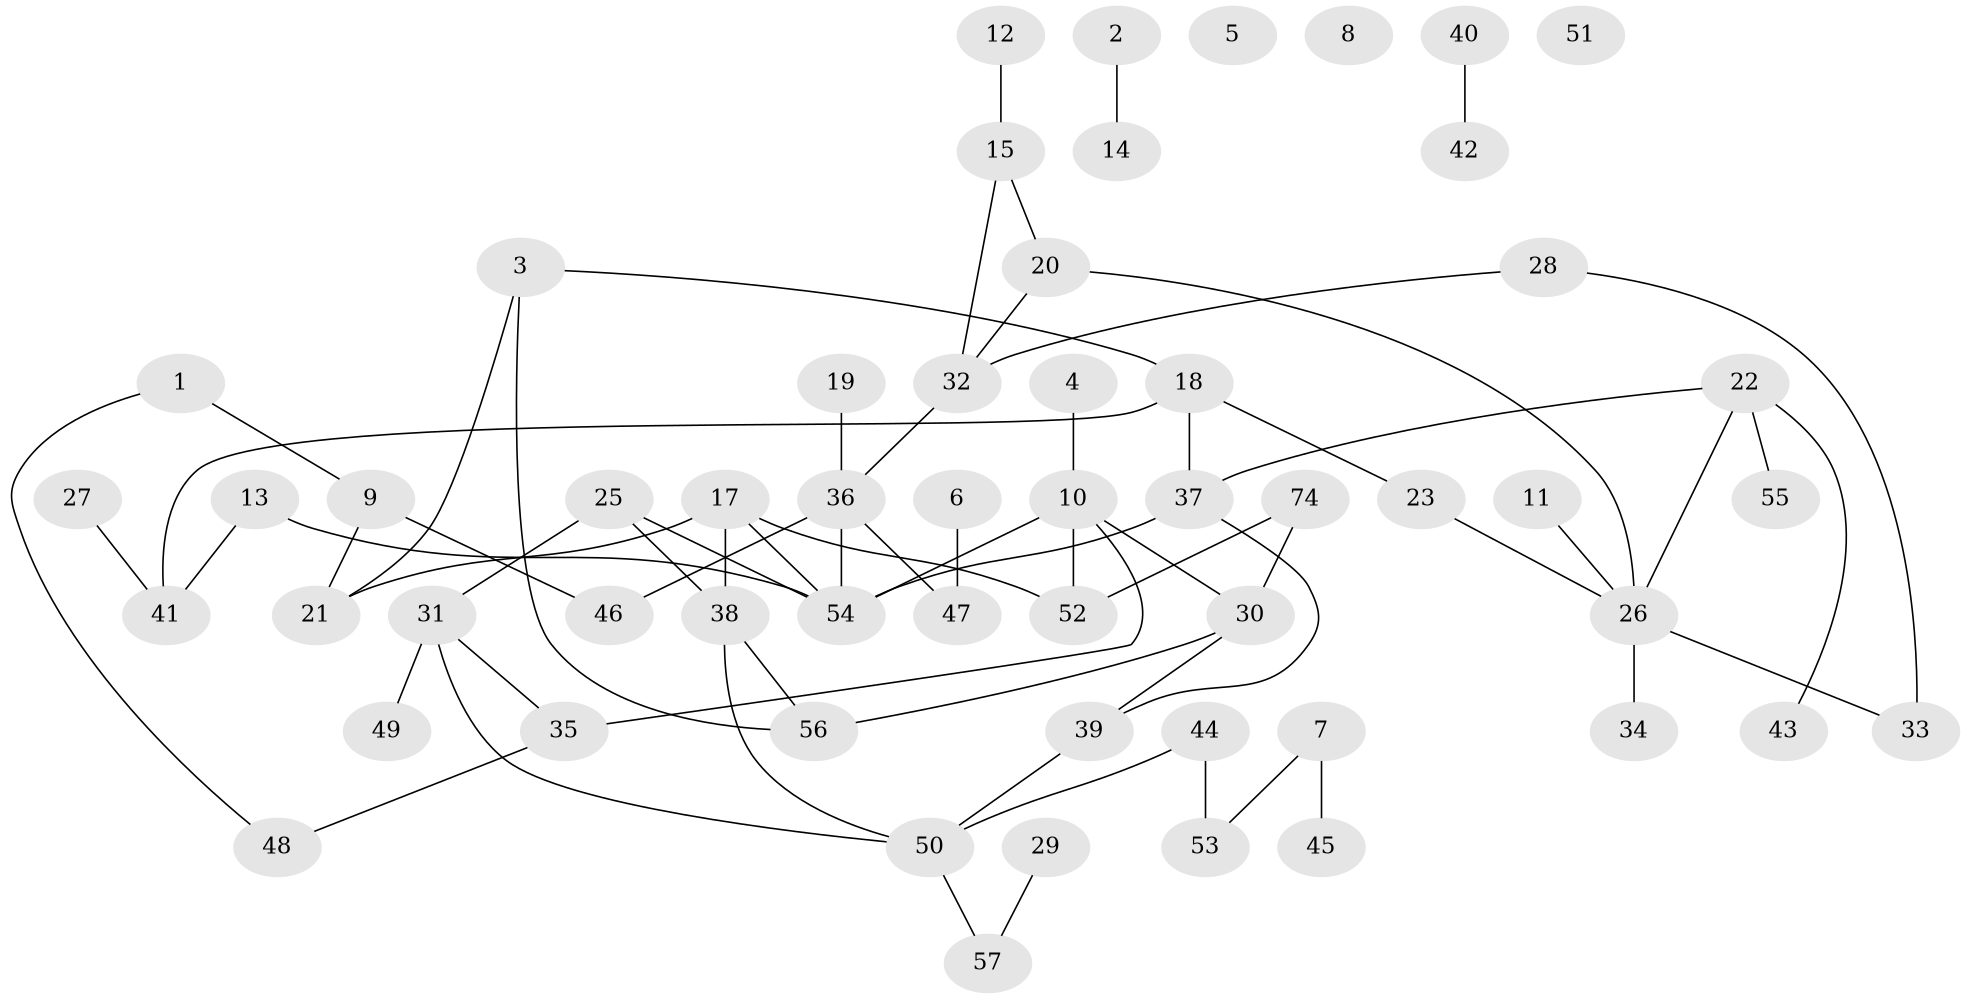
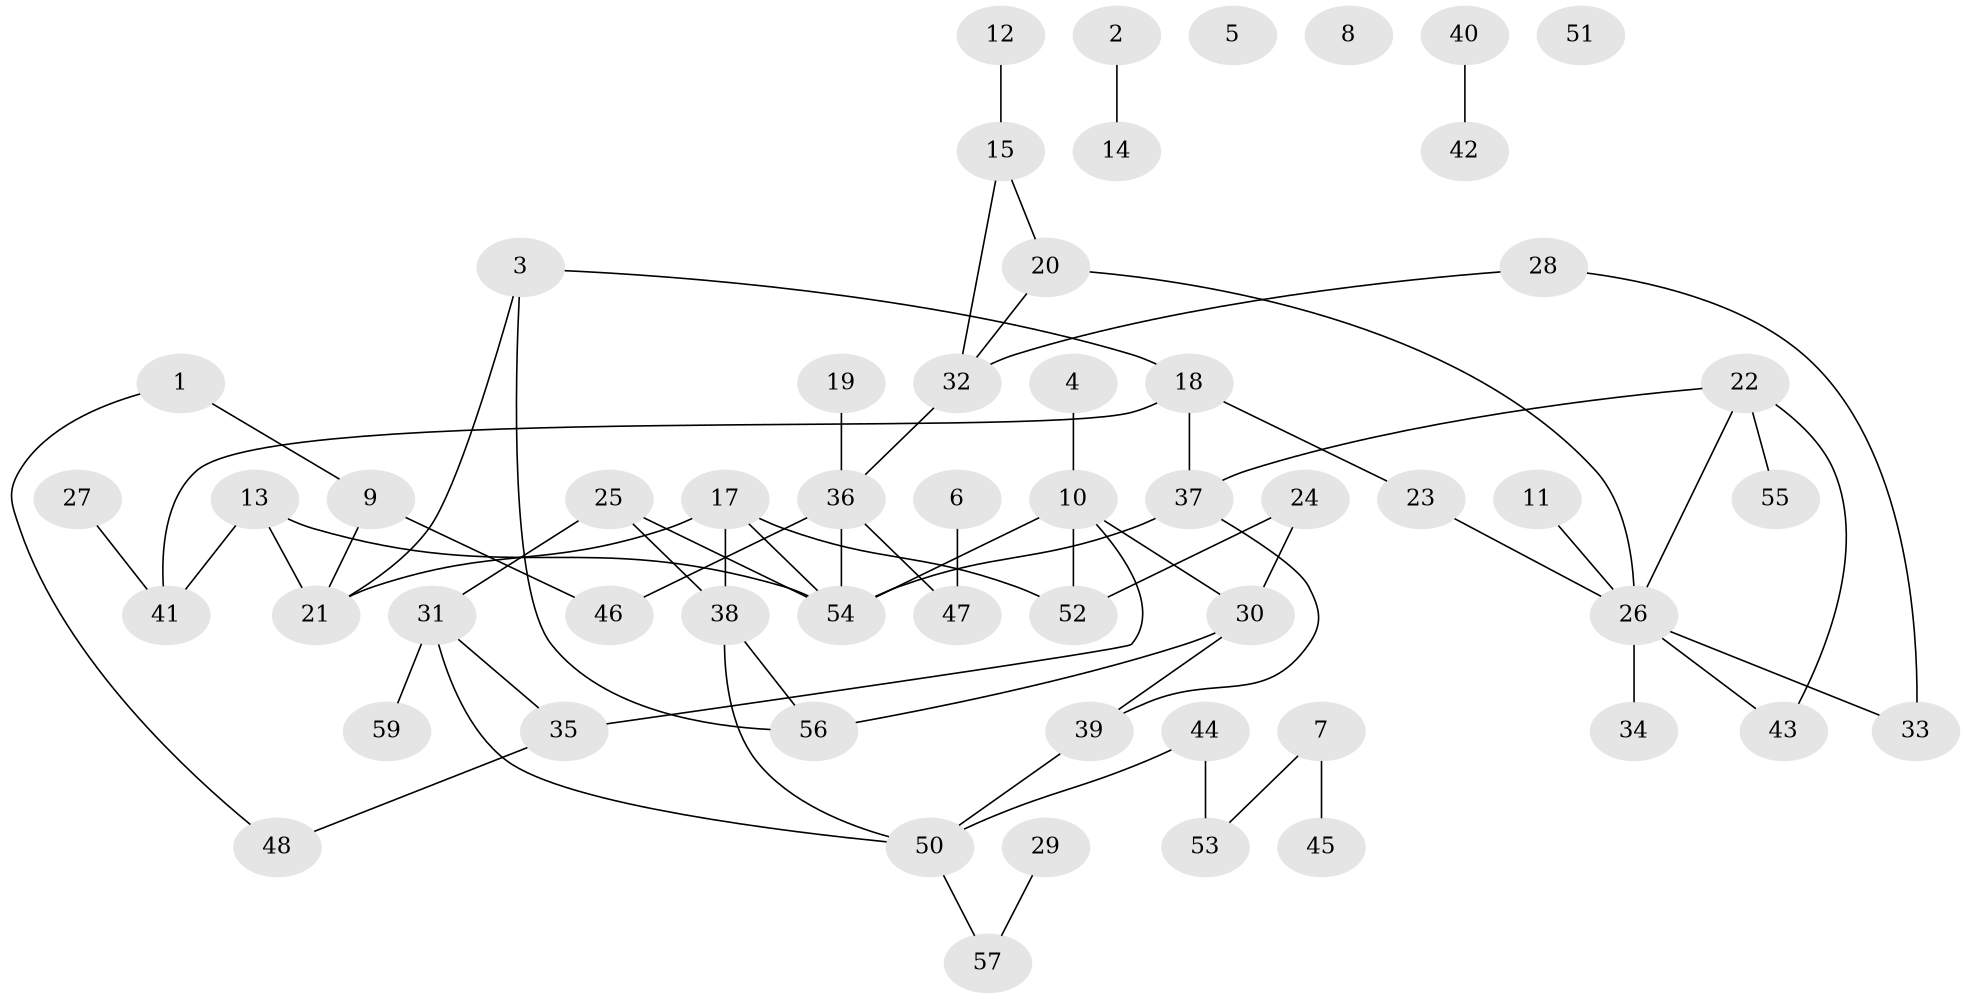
node "74": label "74" -> "24"
edge "13" -- "21": added
edge "26" -- "43": added
node "49": label "49" -> "59"
